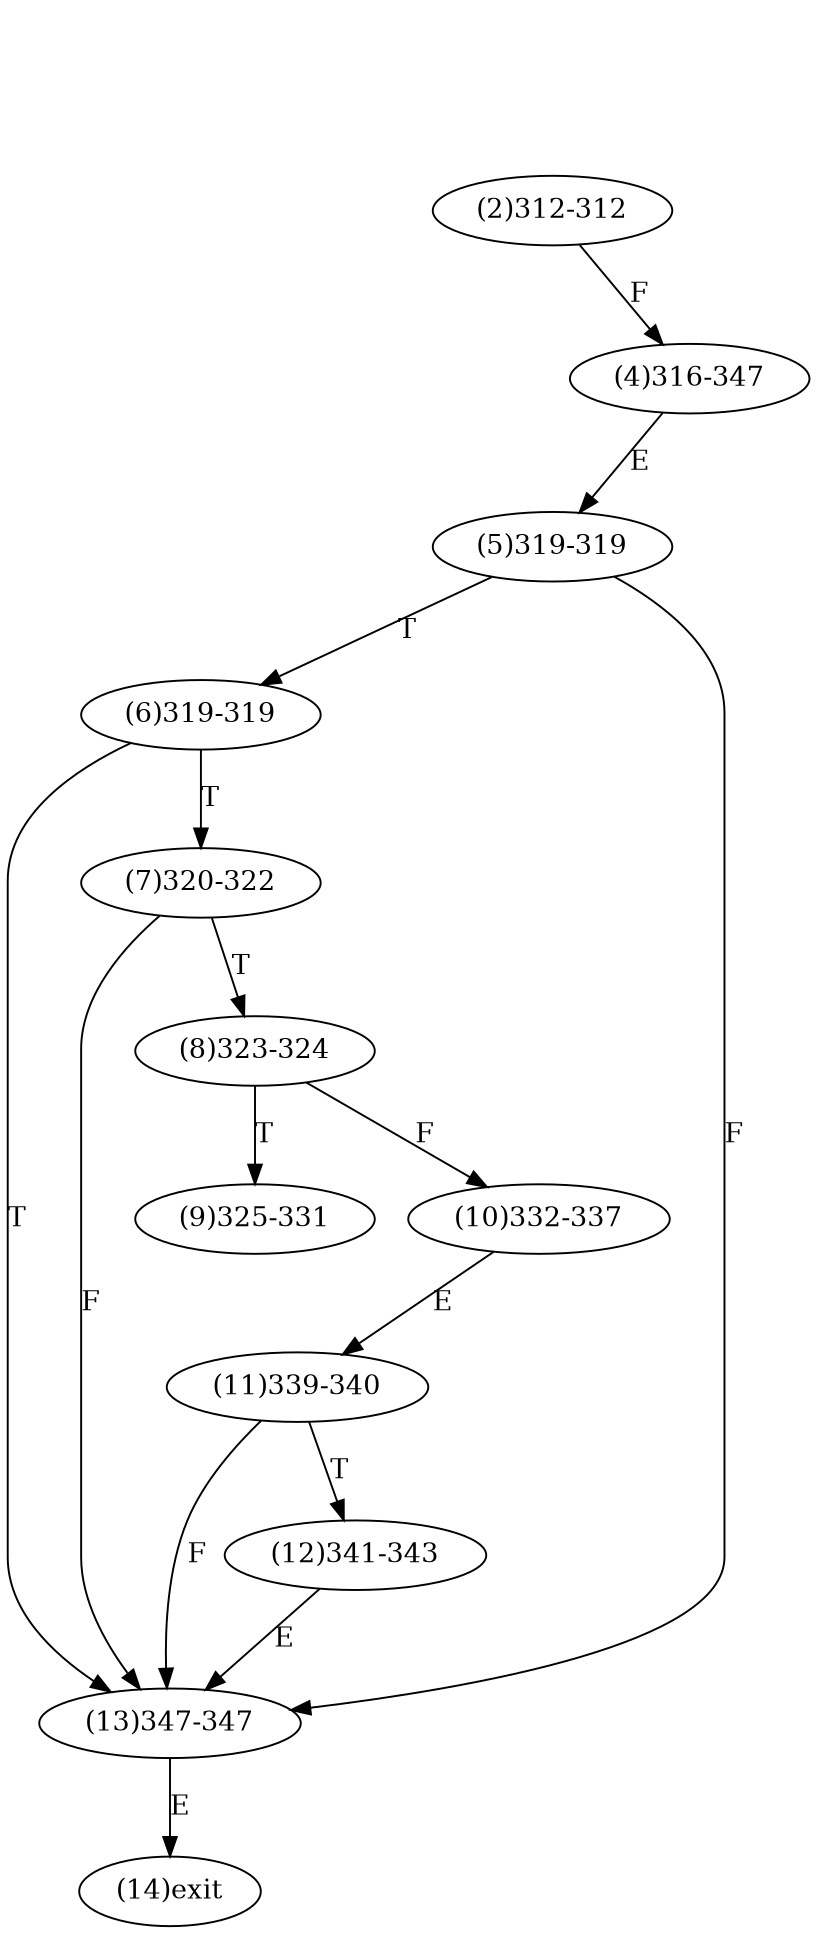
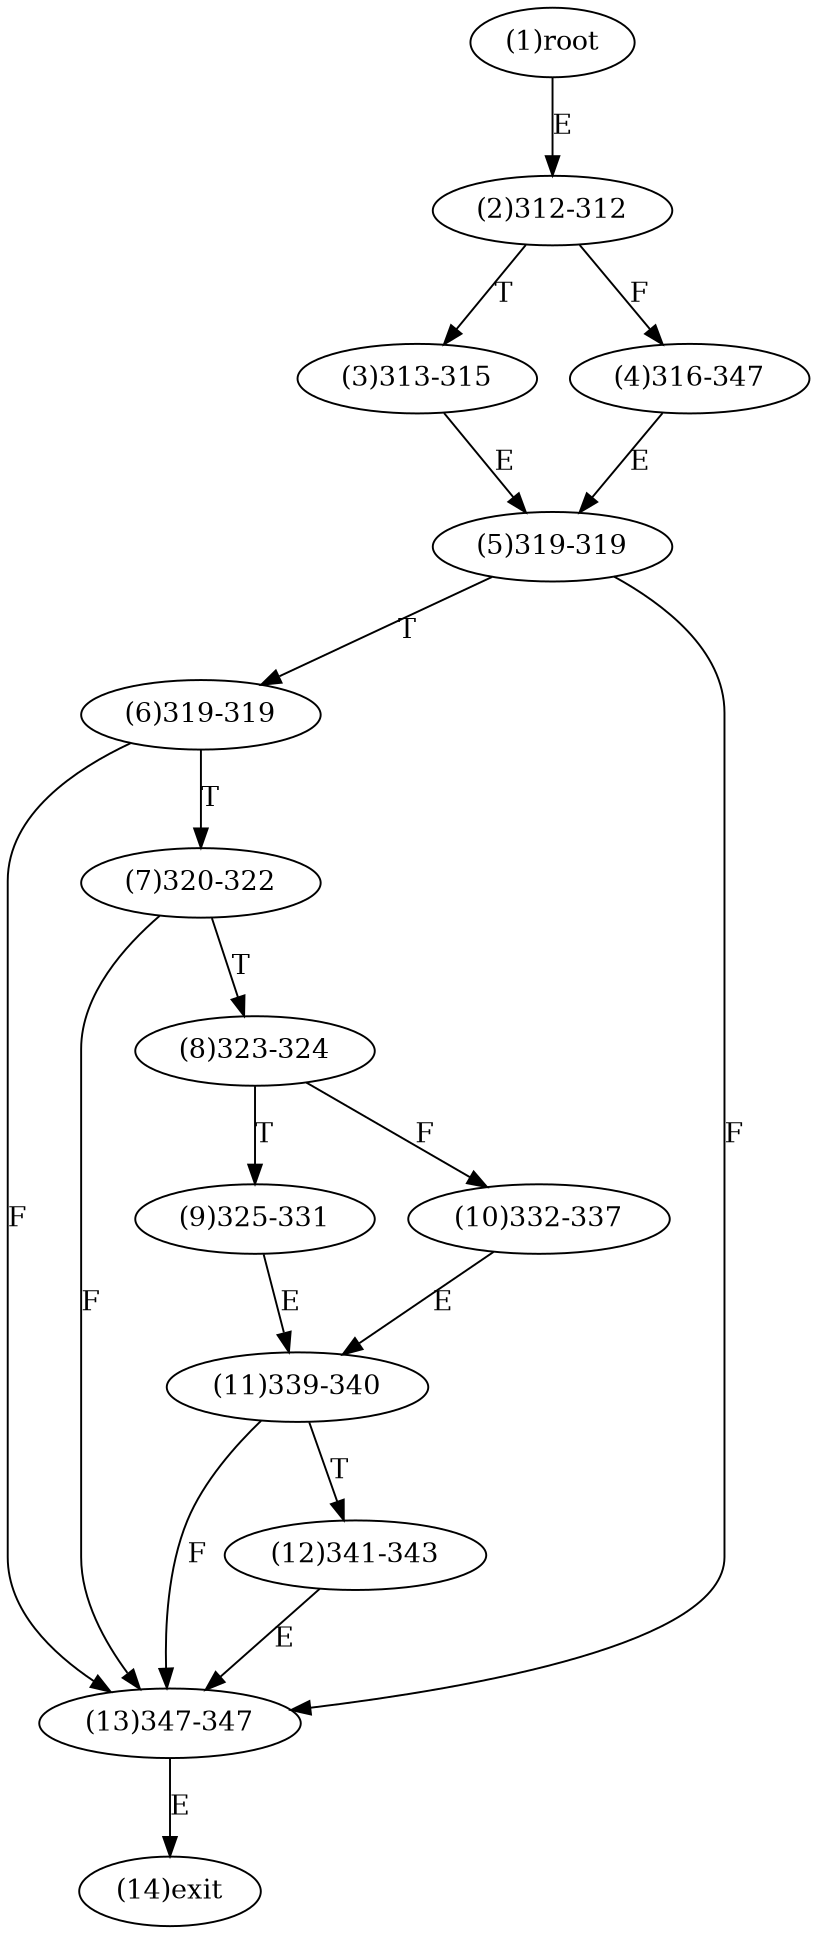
node "(1)root": added
node "(3)313-315": added
edge "(6)319-319" -> "(13)347-347": label "T" -> "F"
edge "(9)325-331" -> "(11)339-340": added, label "E"
